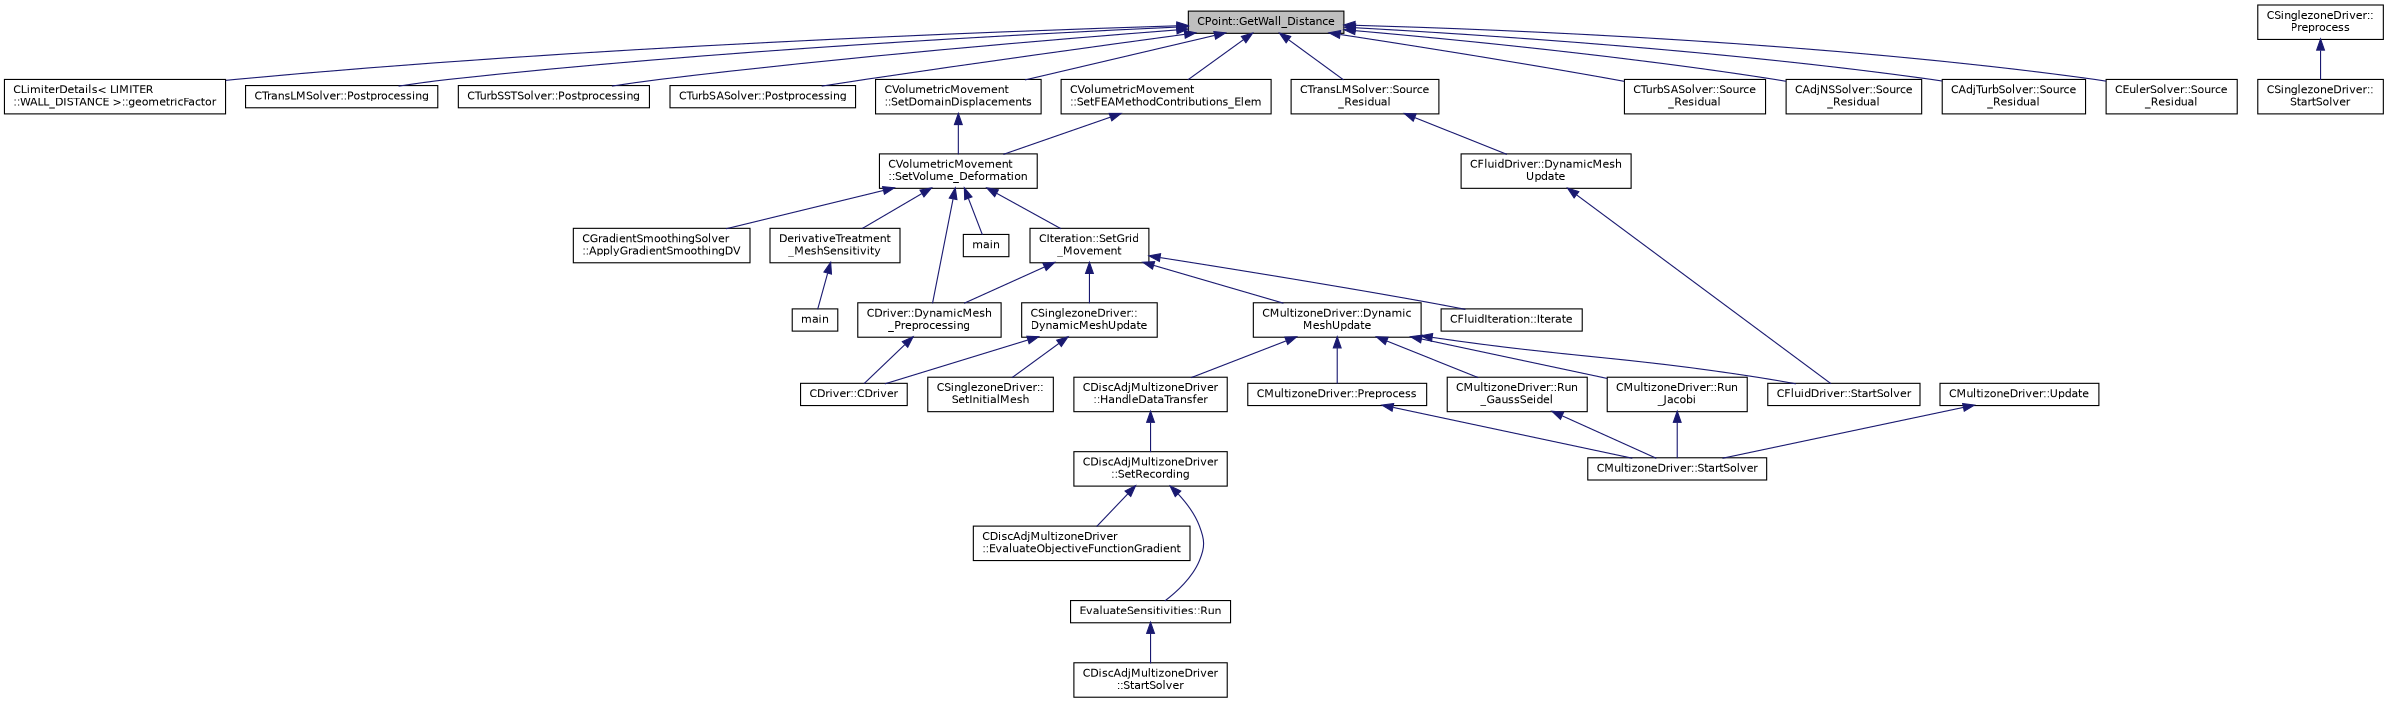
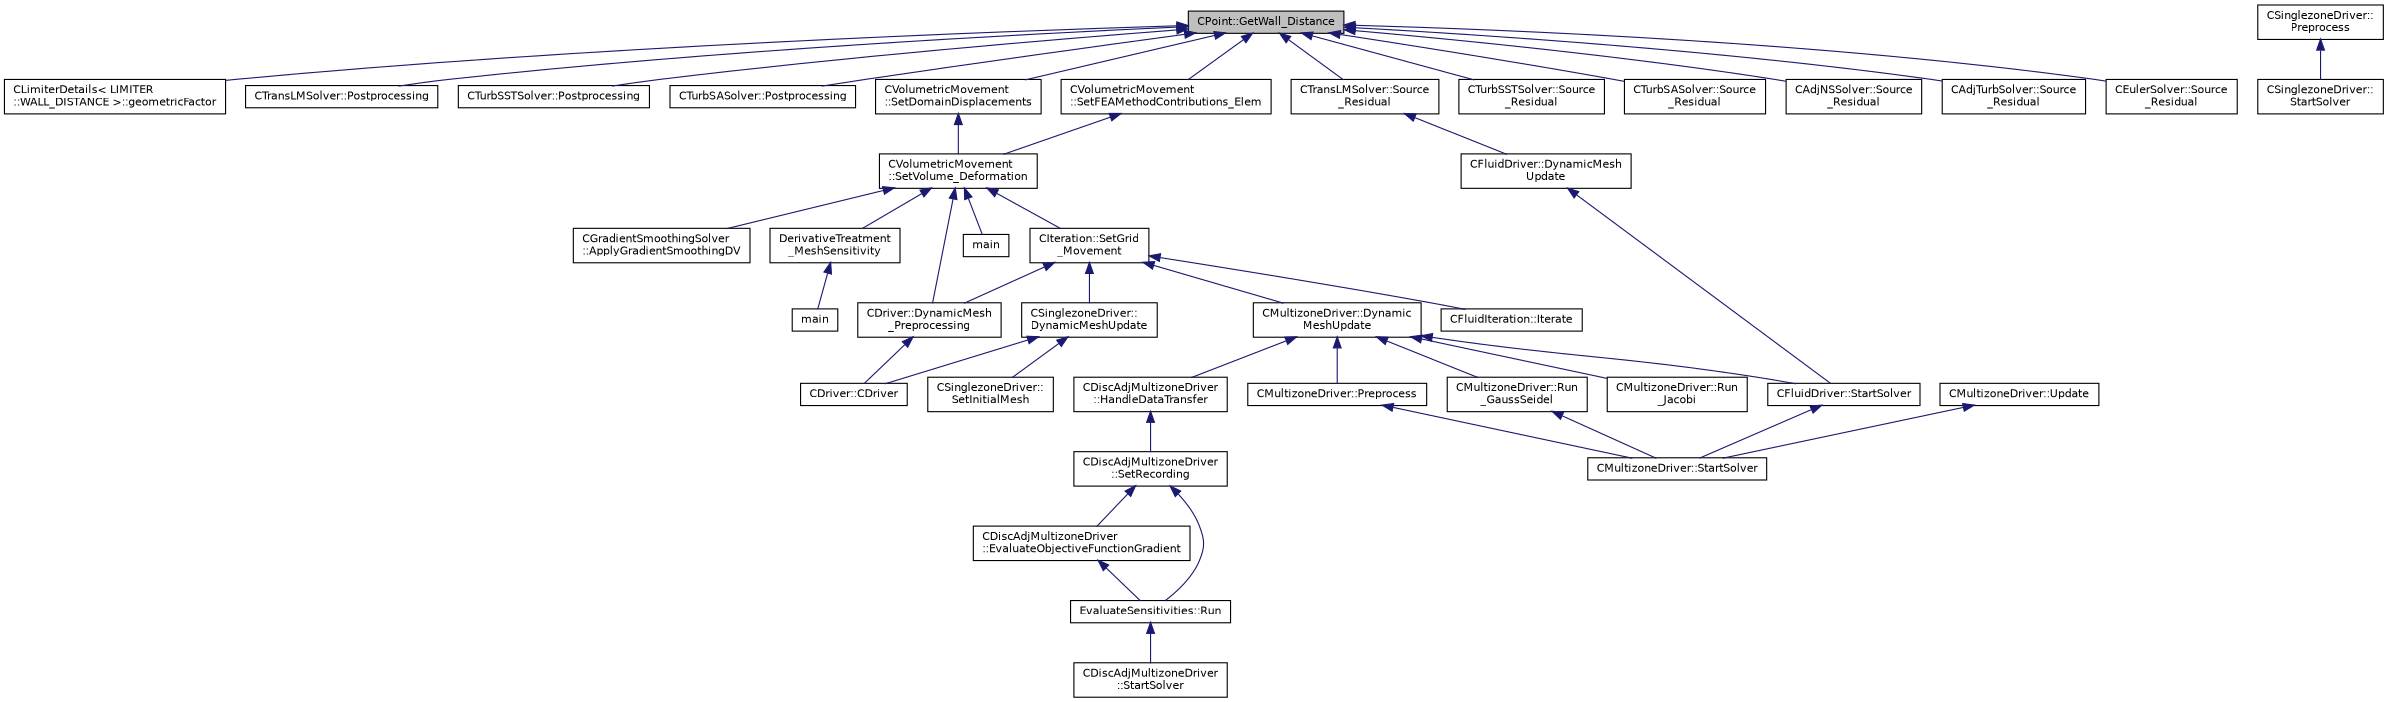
node "CTurbSSTSolver::Source _Residual": added
edge "CMultizoneDriver::StartSolver" -> "CMultizoneDriver::Run _Jacobi": now "CMultizoneDriver::StartSolver" -> "CFluidDriver::StartSolver"
edge "EvaluateSensitivities::Run" -> "CDiscAdjMultizoneDriver ::EvaluateObjectiveFunctionGradient": added
